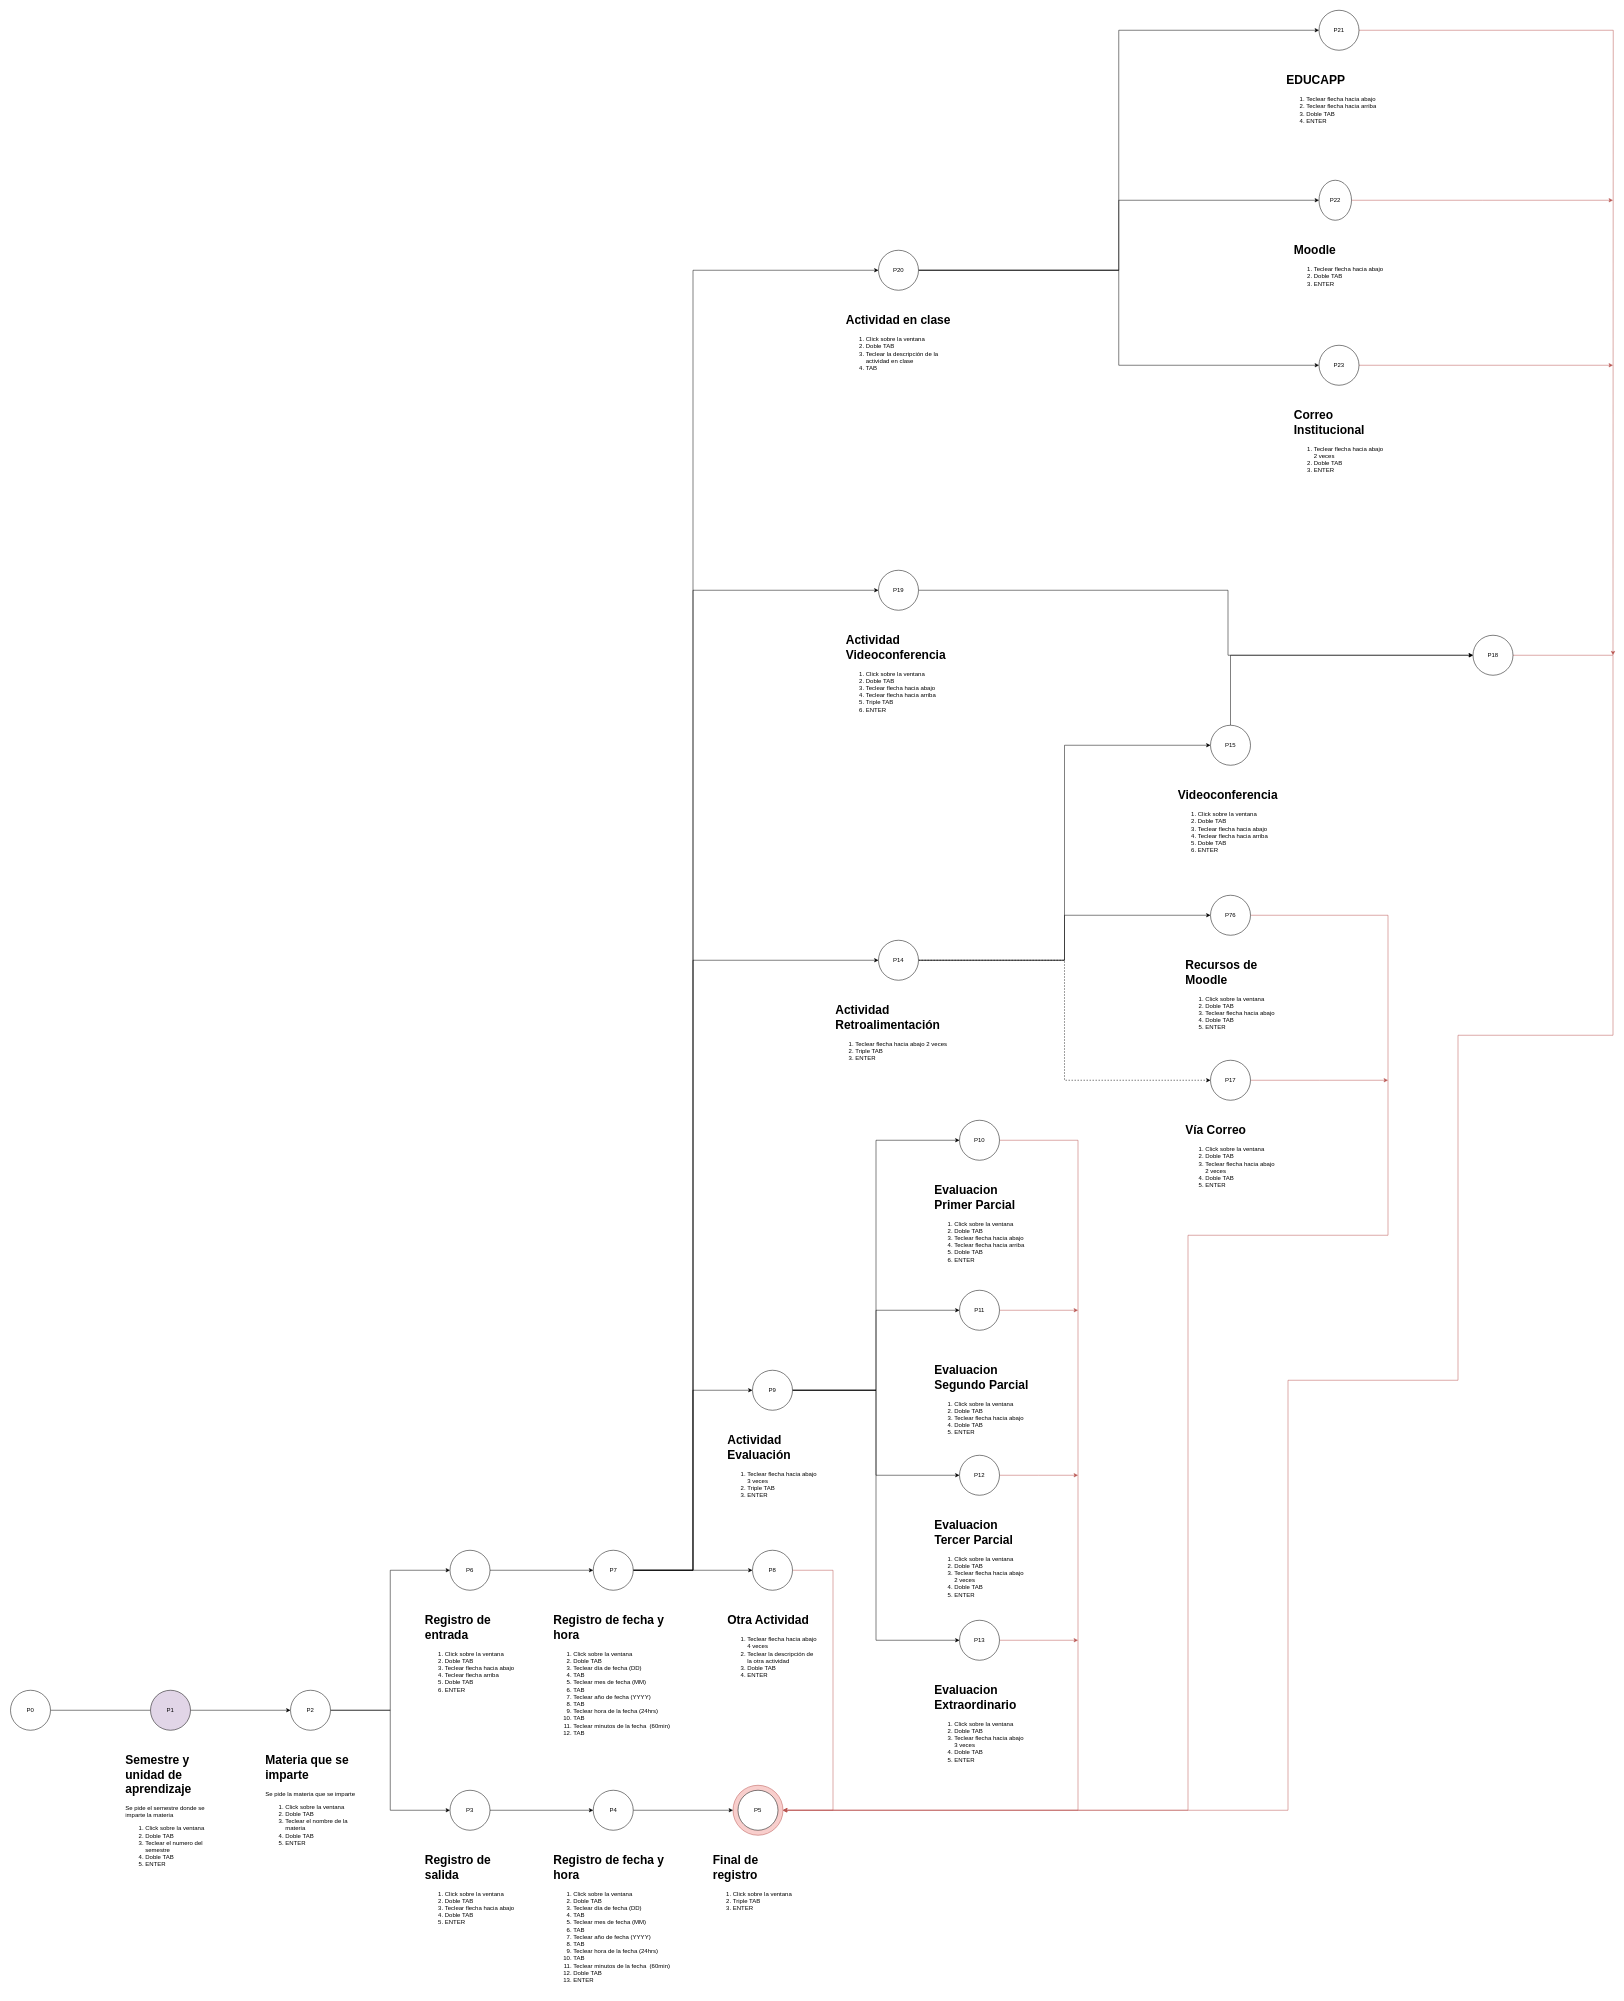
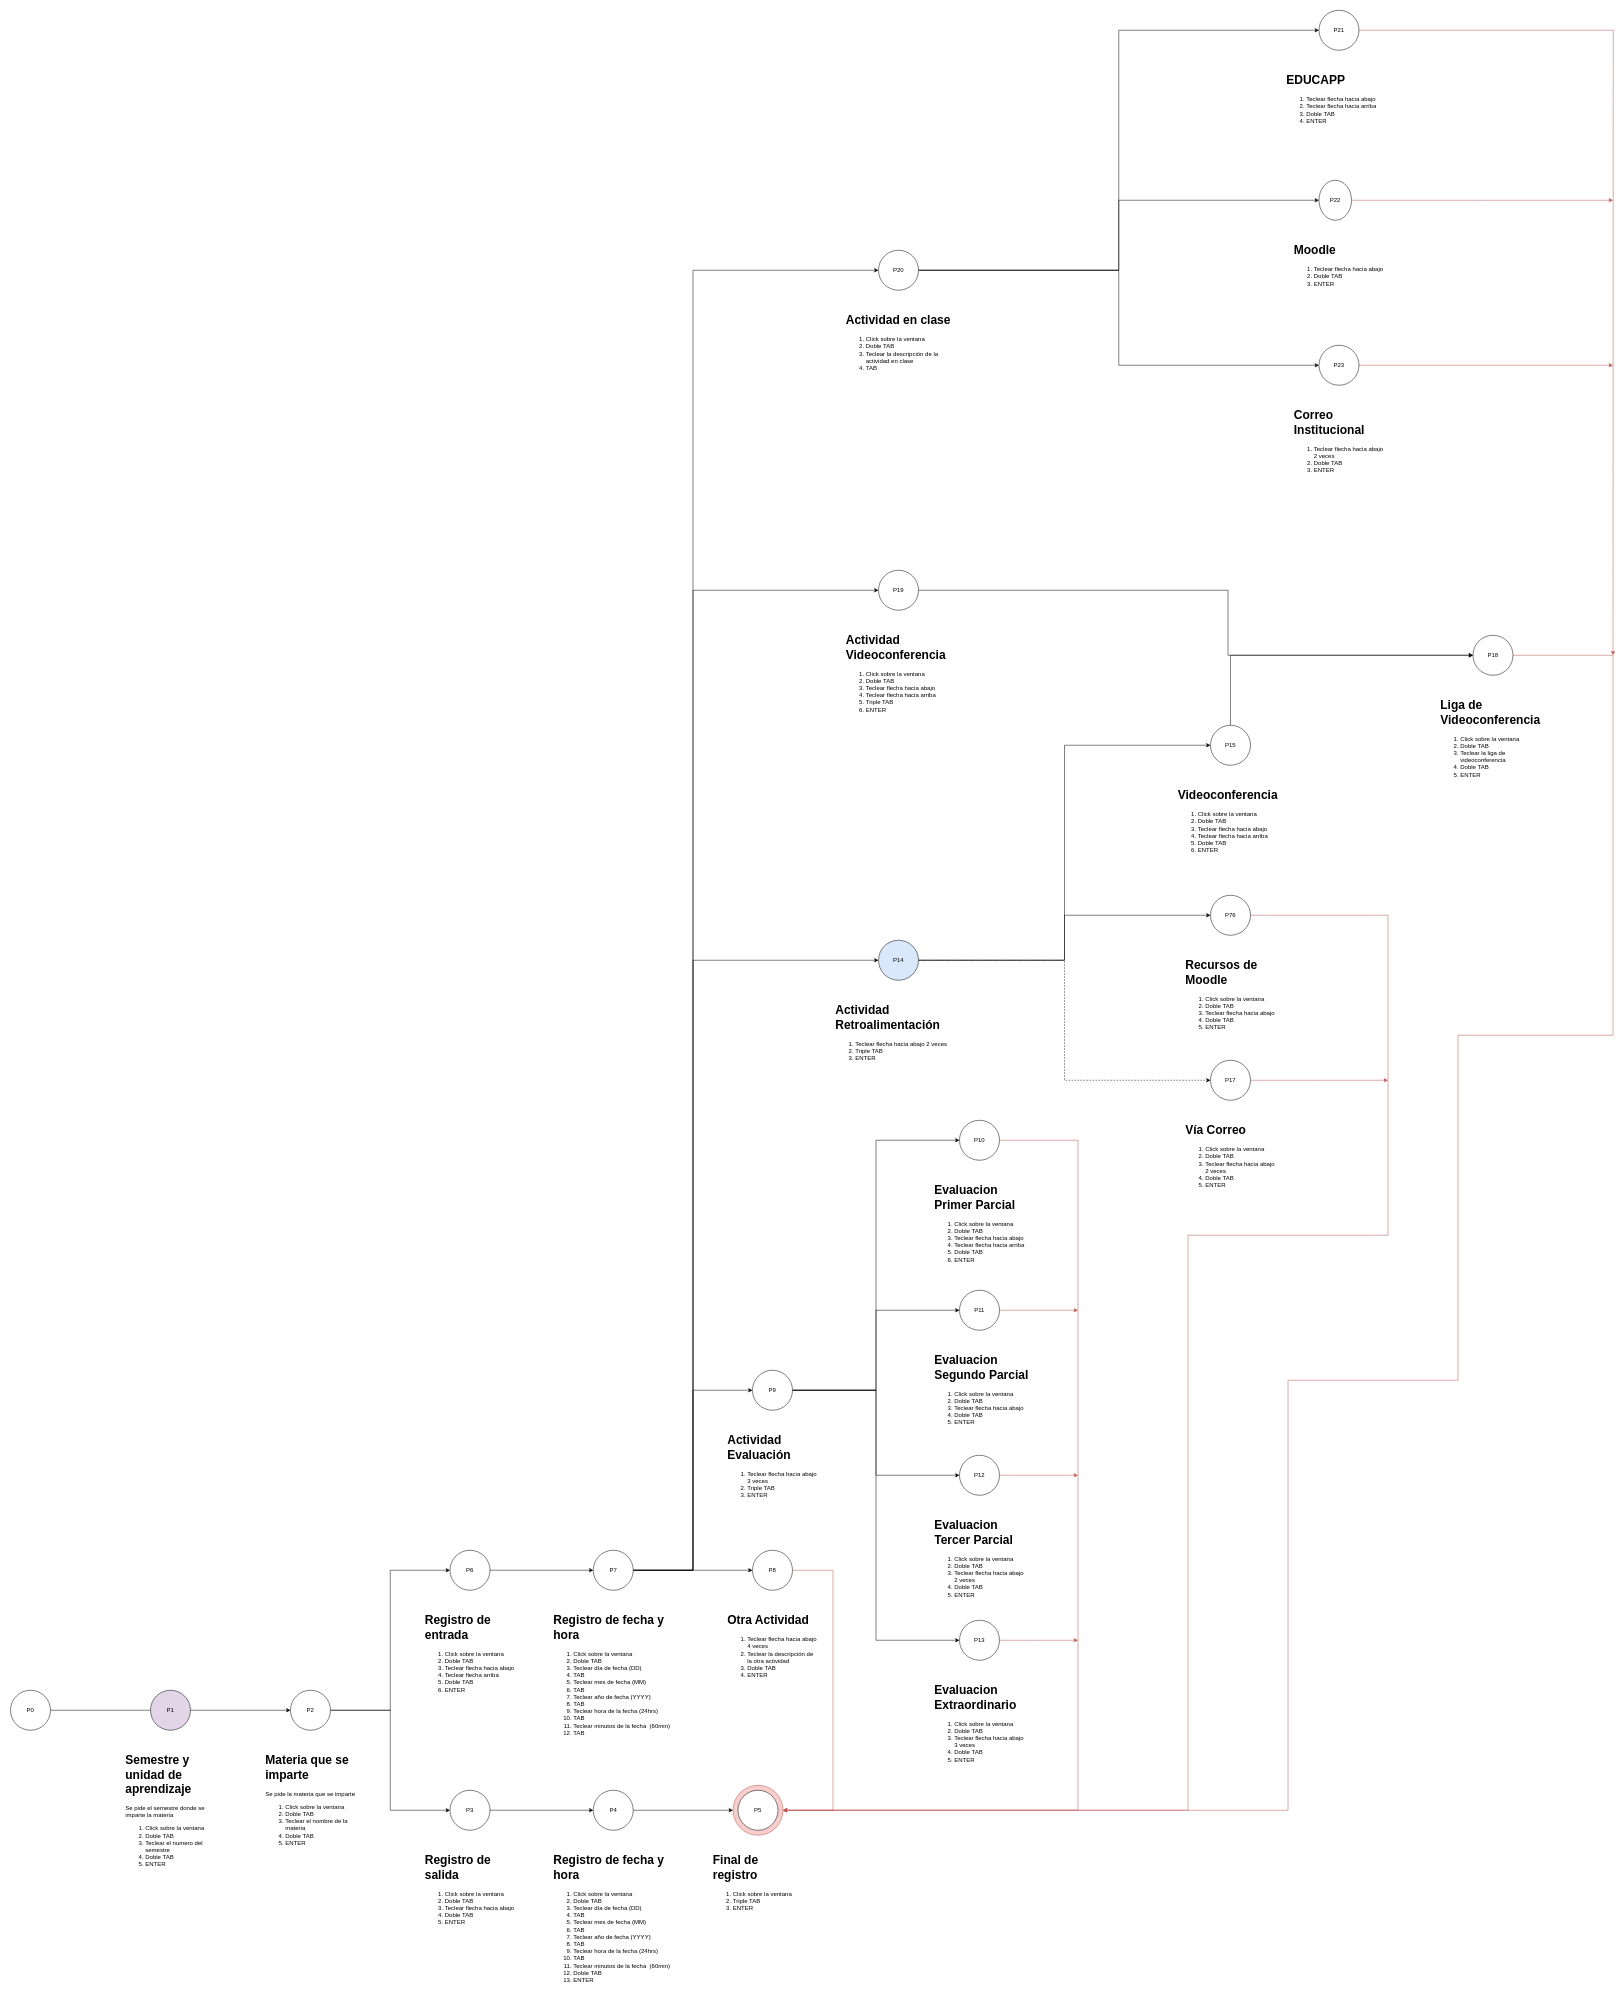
node "Liga de VideoconferenciaClick sobre la ventana Doble TAB Teclear la liga de videoconferencia Doble TAB ENTER": added
node "P14": fillcolor #ffffff -> #dae8fc
node "Evaluacion Segundo ParcialClick sobre la ventana Doble TAB Teclear flecha hacia abajo Doble TAB ENTER": moved (982, 1403) -> (982, 1393)
